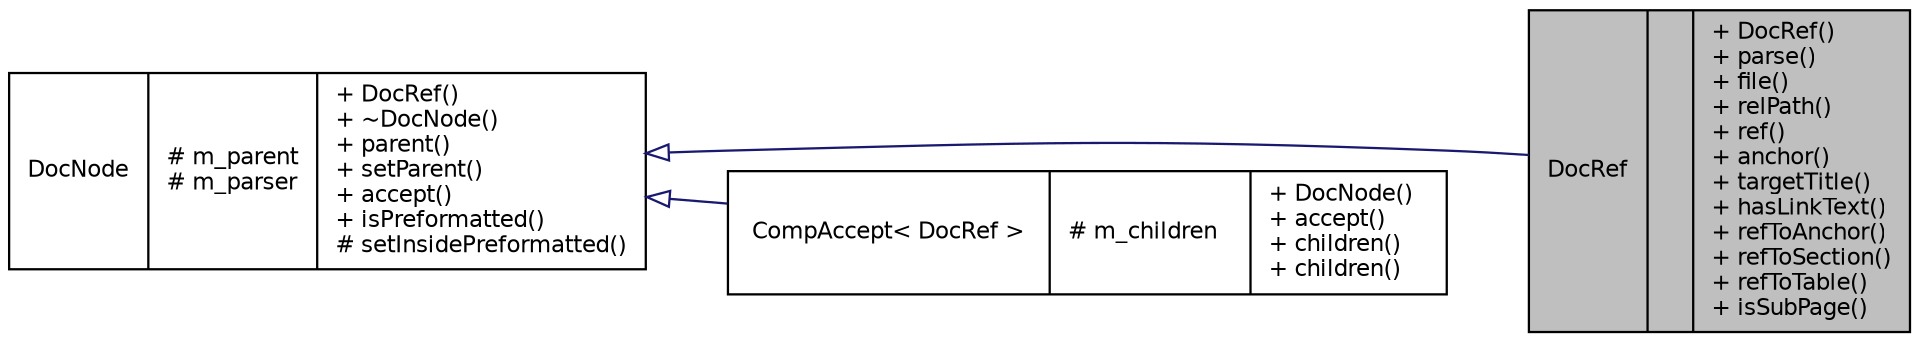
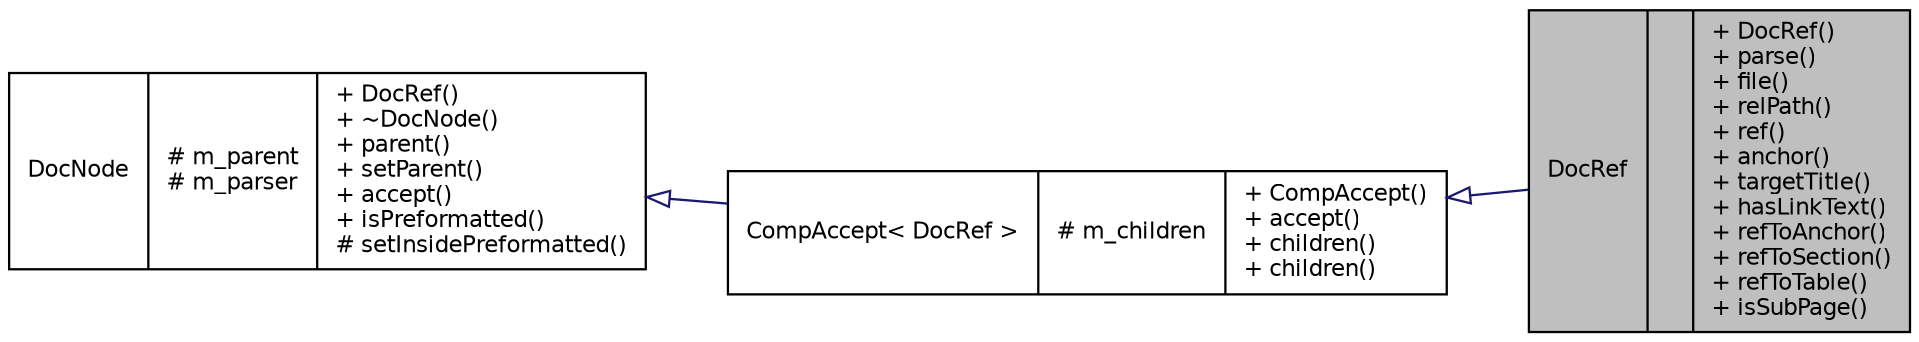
edge "DocRef" -> "DocNode": now "DocRef" -> "CompAccept< DocRef >"
node "CompAccept< DocRef >": text "+ DocNode()" -> "+ CompAccept()"
